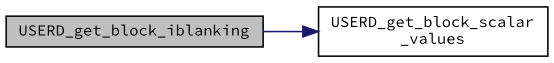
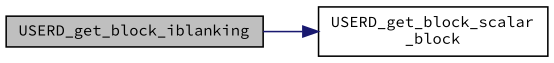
node "USERD_get_block_scalar _values": label "USERD_get_block_scalar _values" -> "USERD_get_block_scalar _block"
